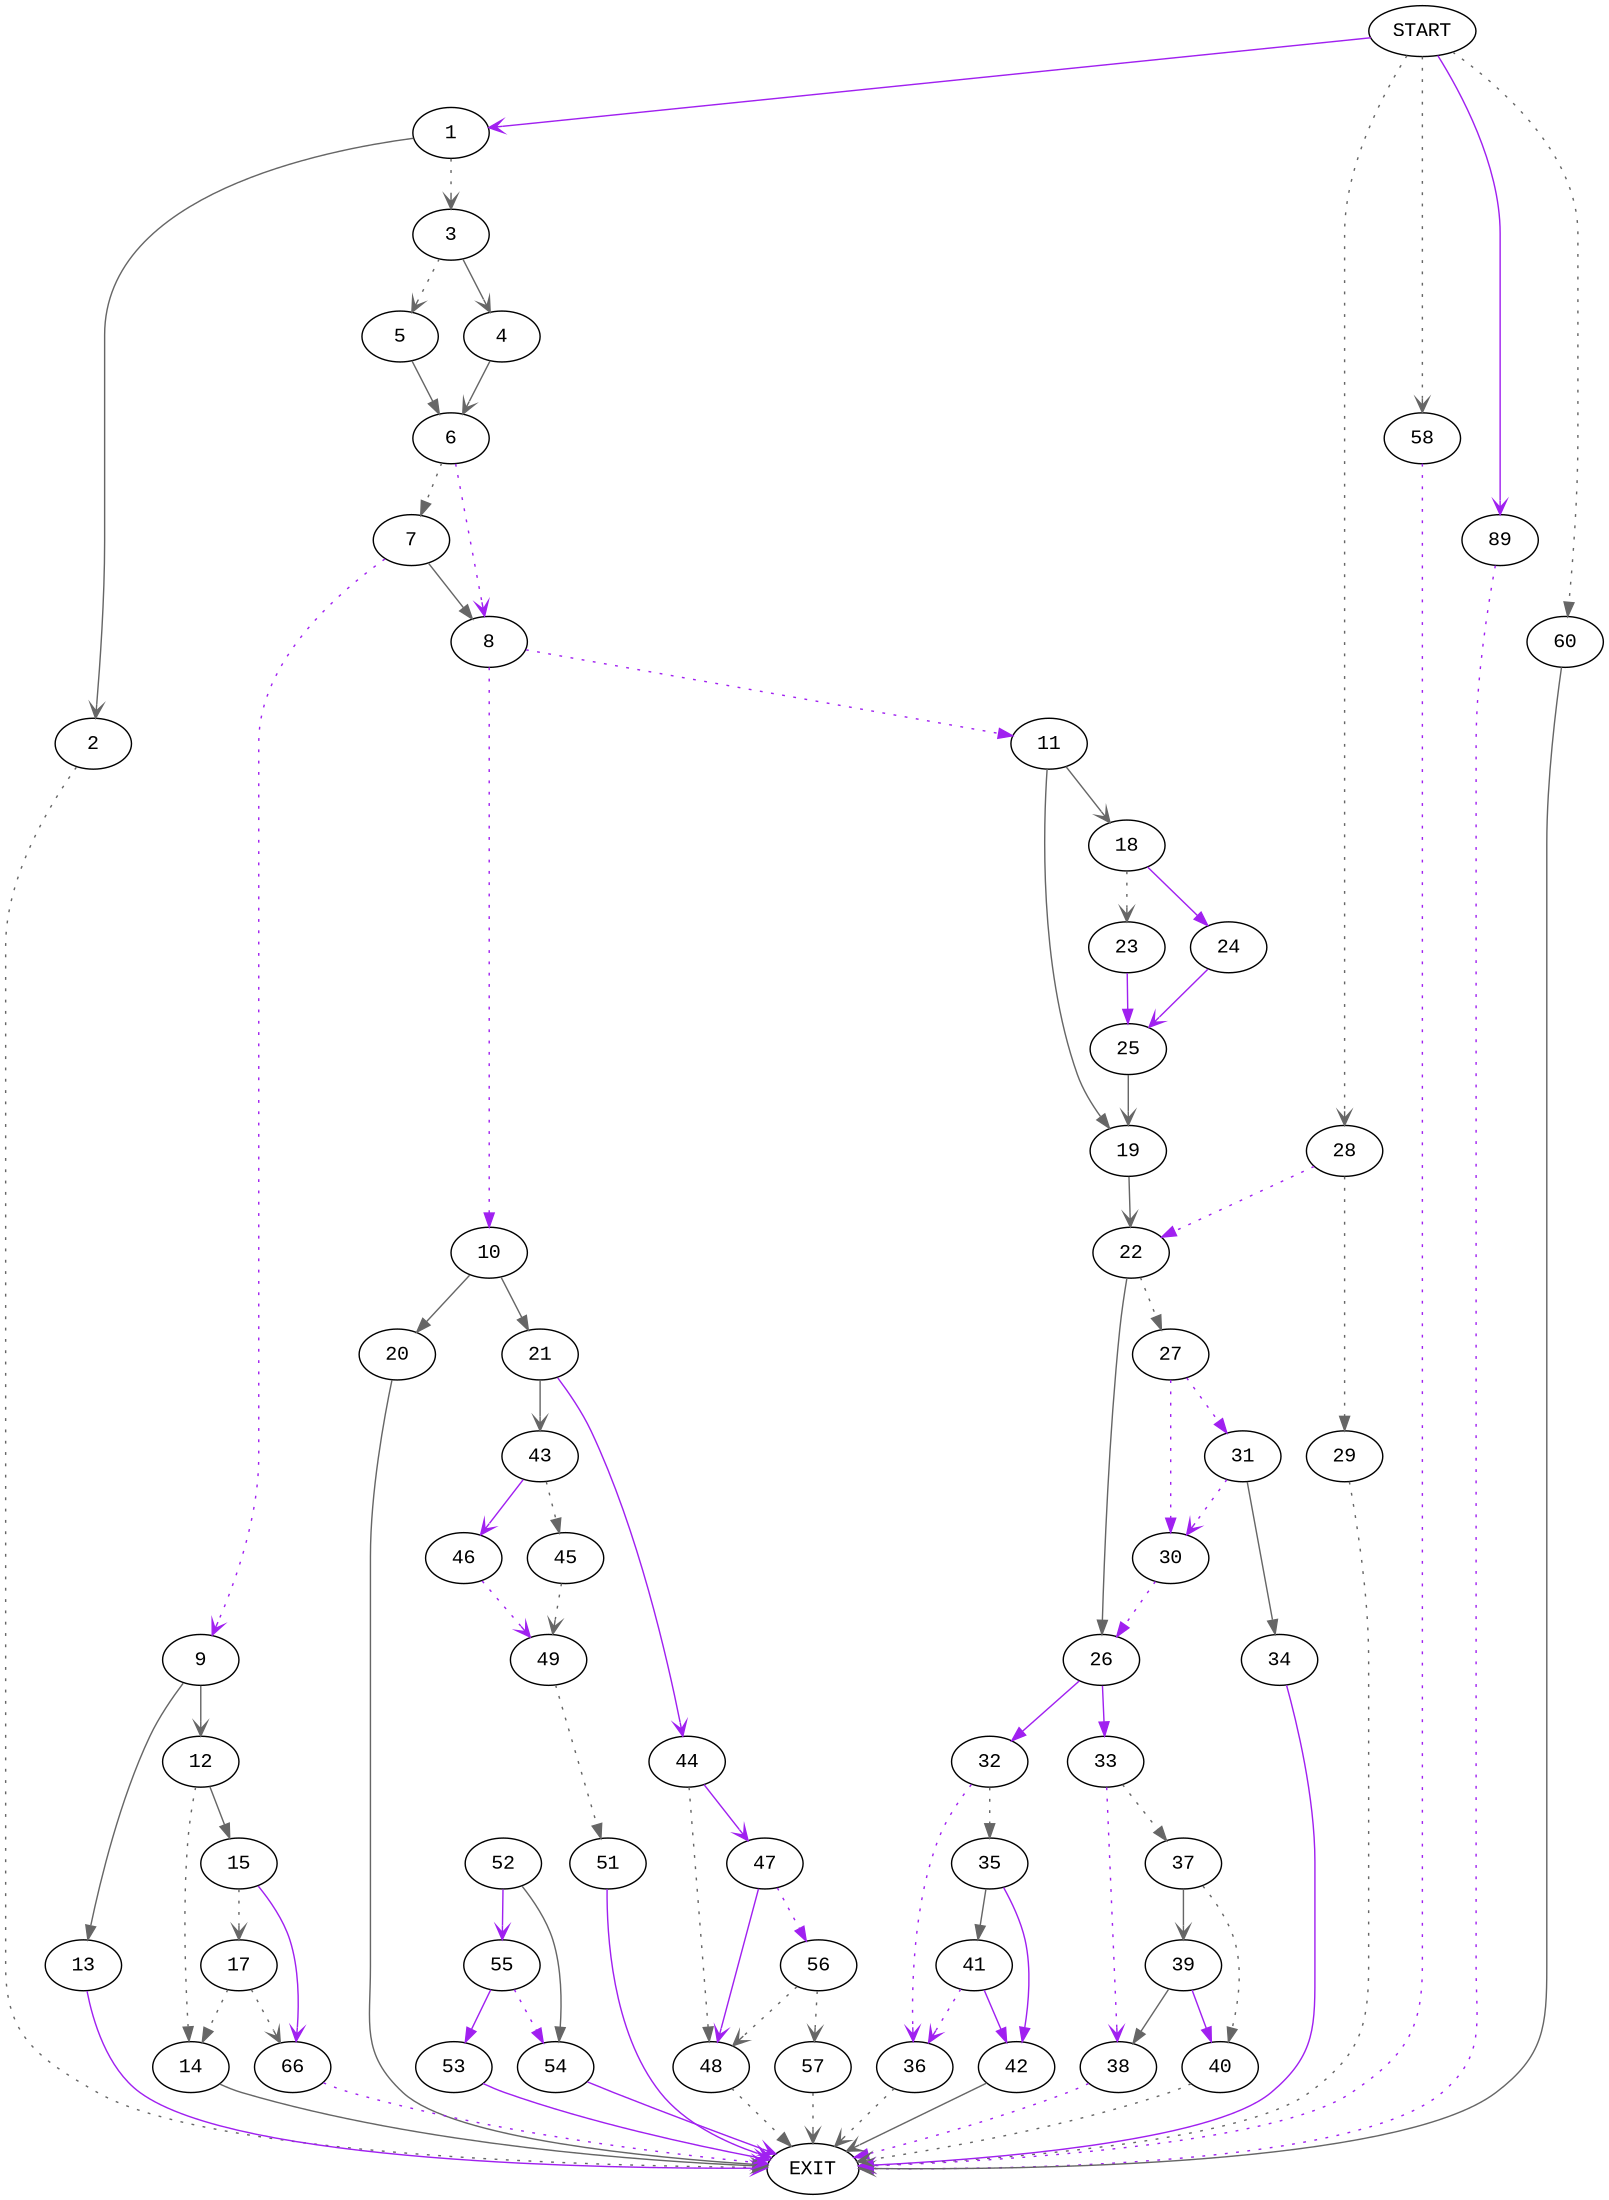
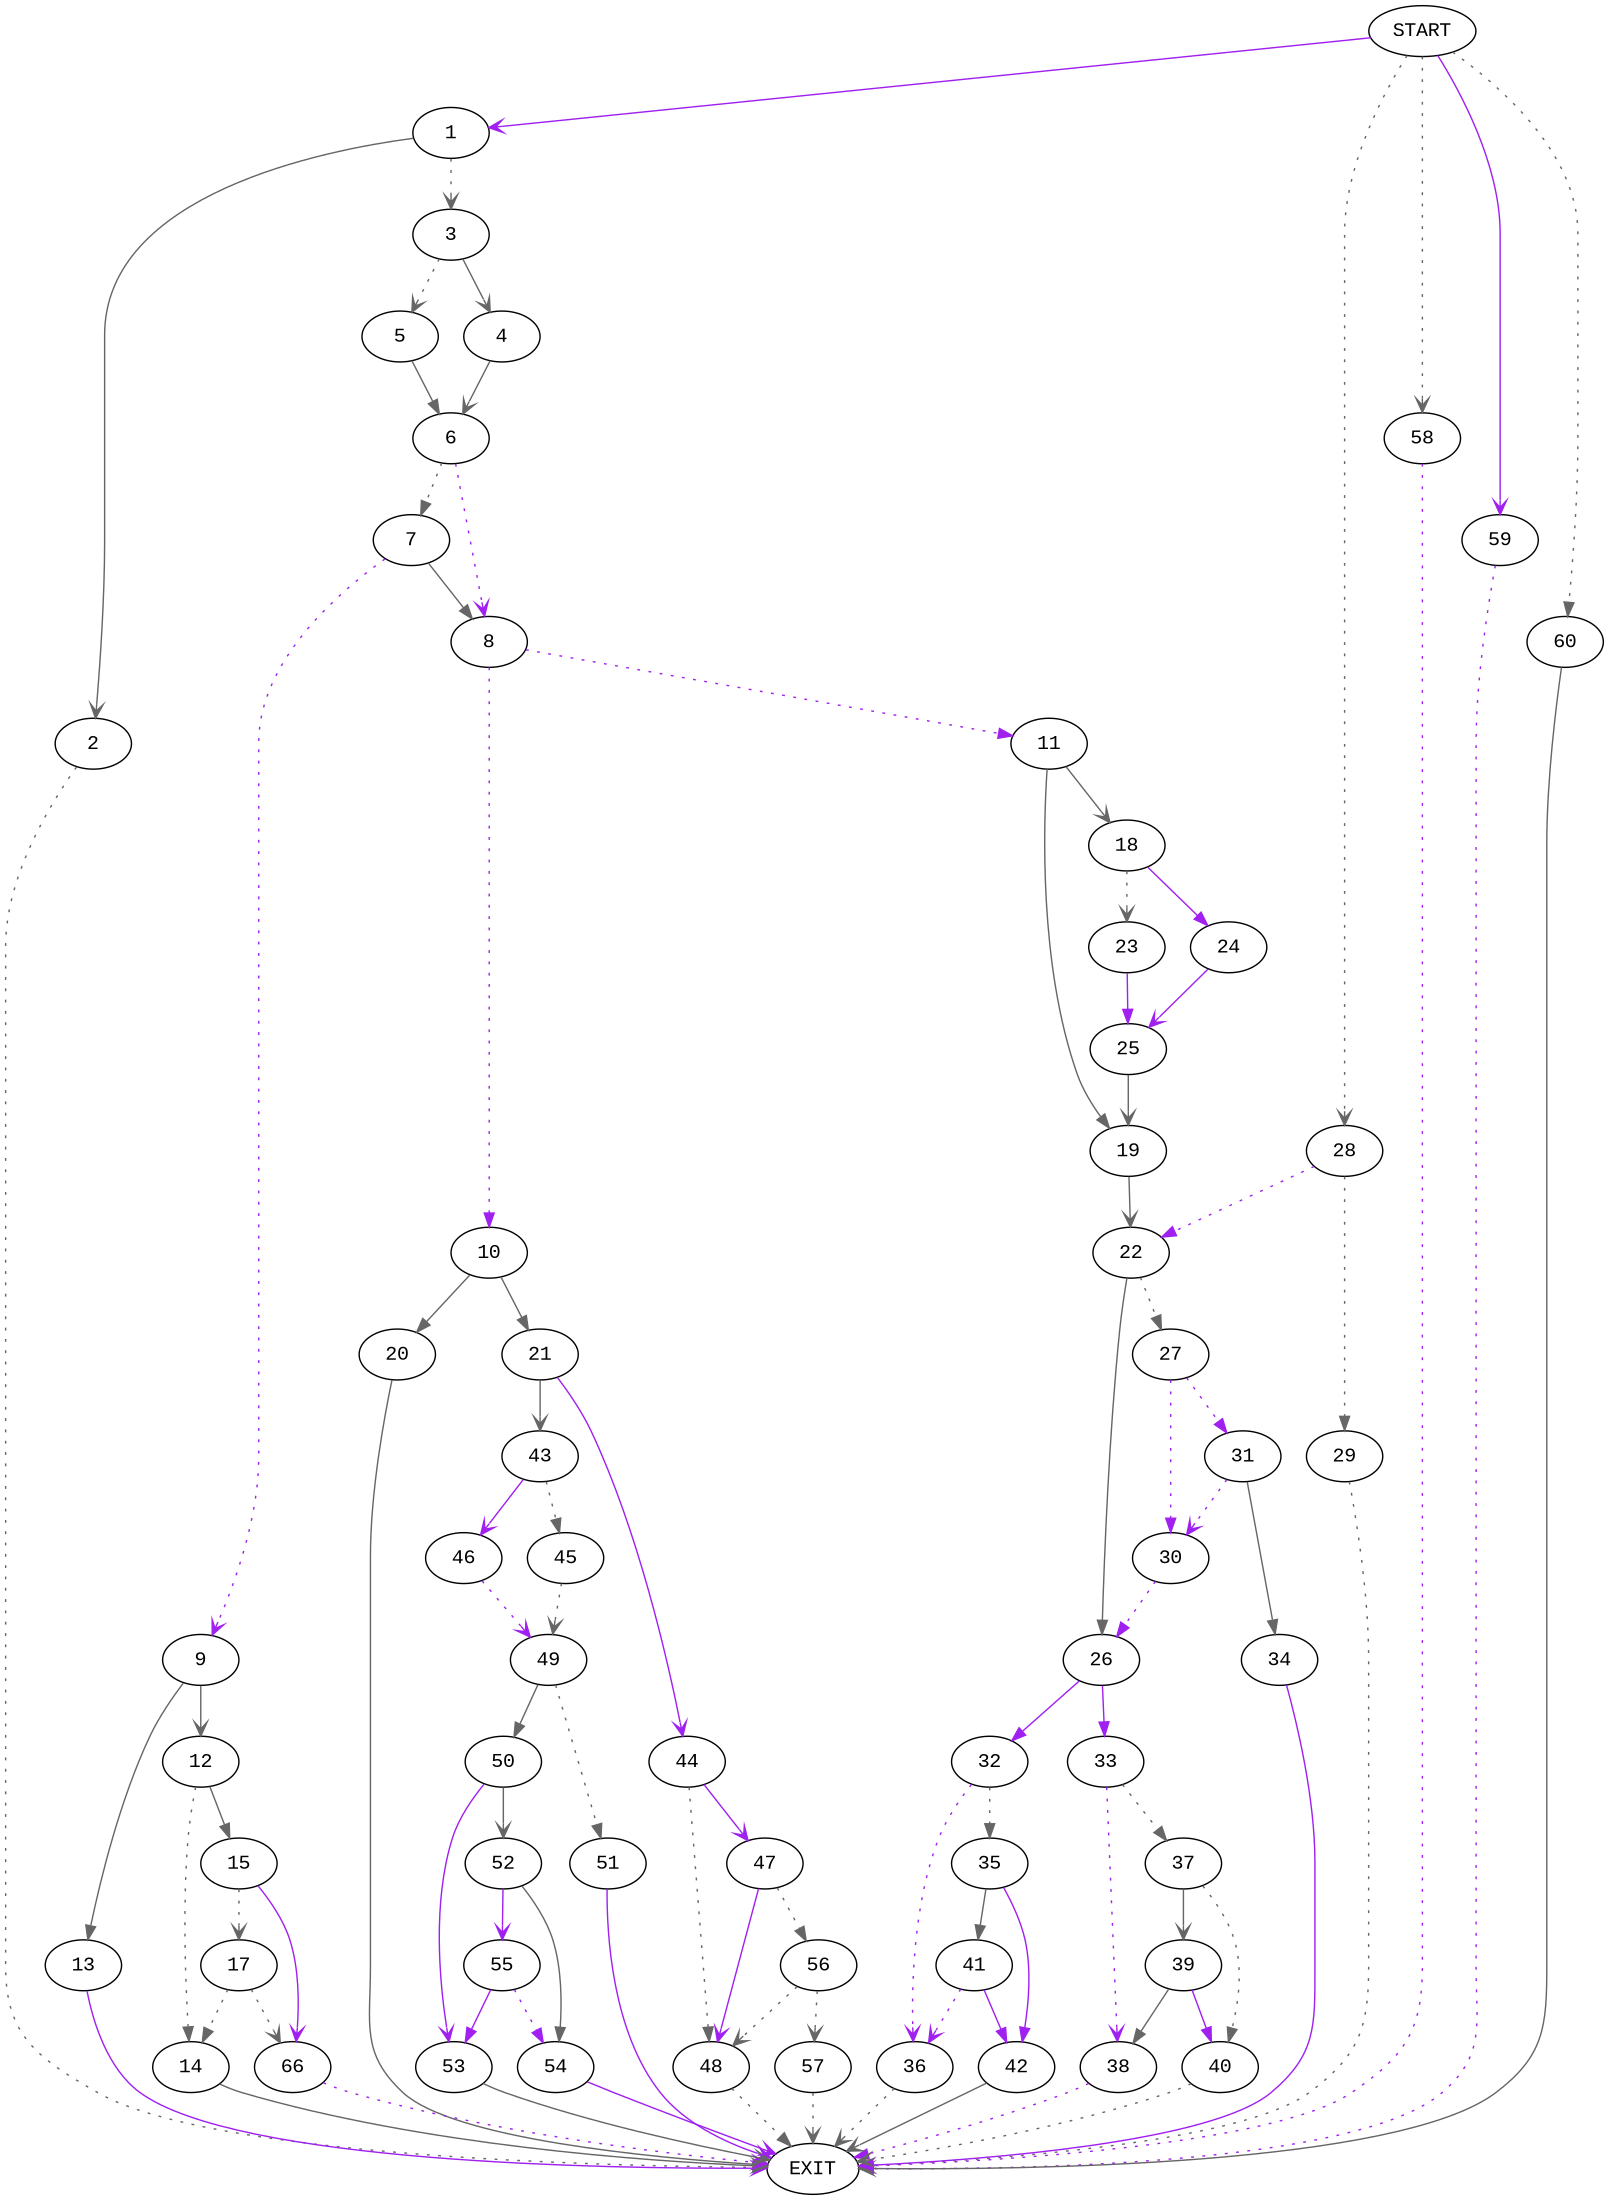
node "89": label "89" -> "59"
node "50": added
edge "47" -> "56": color purple -> gray40
edge "53" -> "EXIT": color purple -> gray40
